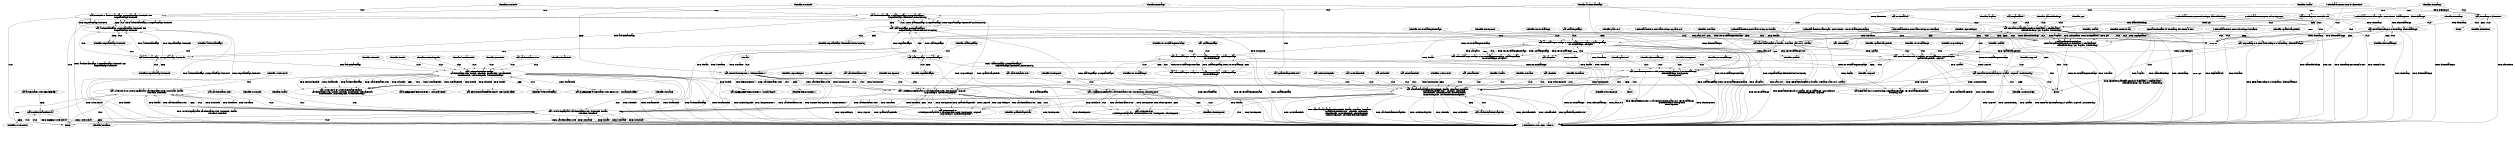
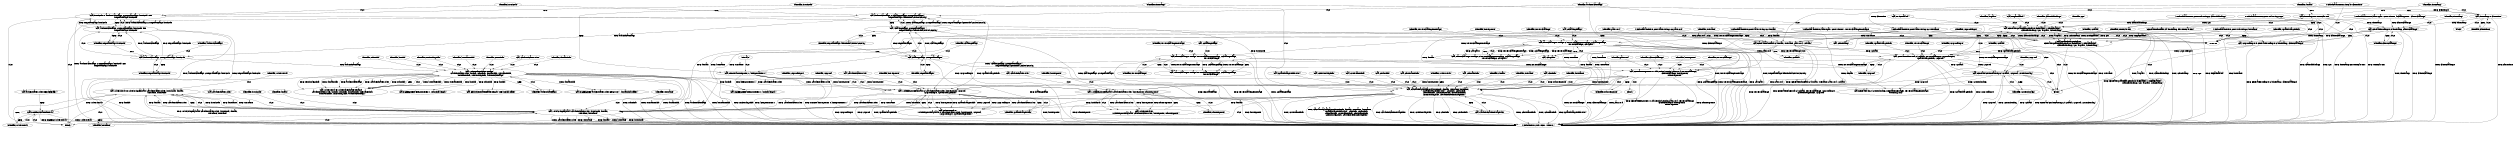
edge "(MethodParameterIn,const std::string& channel_bindings)" -> "1000100": label "MAX: " -> "AST: "
edge "(Identifier,NegotiateFlags::kExtendedSessionSecurity)" -> "(Call,authenticate_flags & NegotiateFlags::kUnicode)": now "(Identifier,NegotiateFlags::kExtendedSessionSecurity)" -> "(Call,challenge_flags & negotiate_flags_)"
node "(Identifier,kResponseLenV1)": removed
